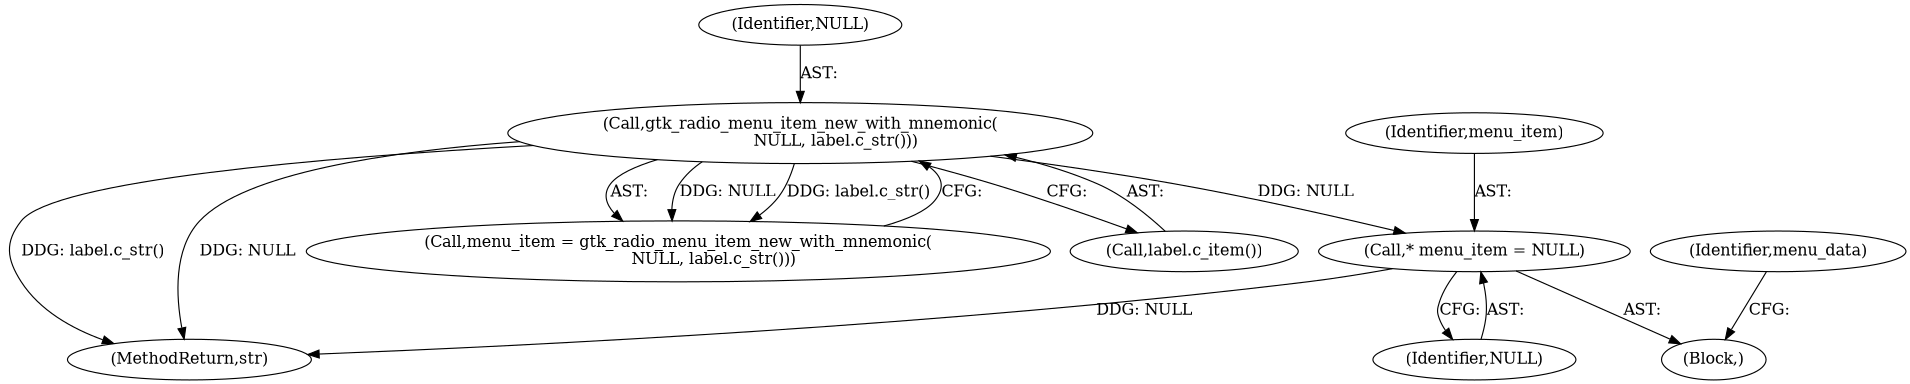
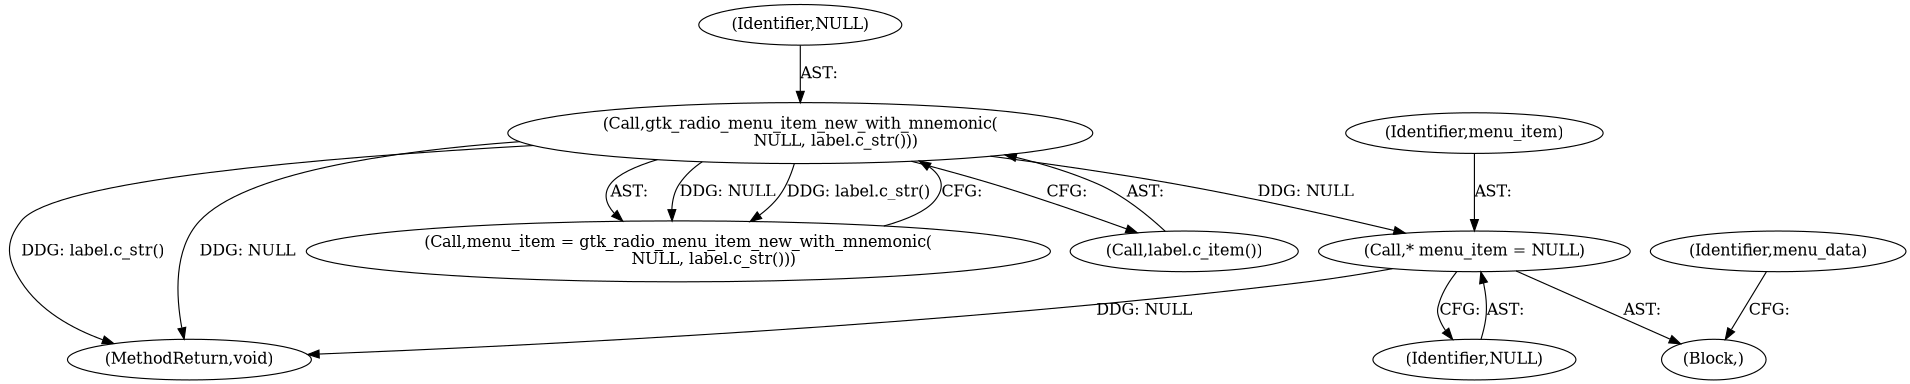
node "(MethodReturn,str)": label "(MethodReturn,str)" -> "(MethodReturn,void)"
